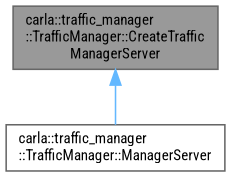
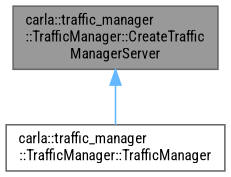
node "carla::traffic_manager ::TrafficManager::ManagerServer": label "carla::traffic_manager ::TrafficManager::ManagerServer" -> "carla::traffic_manager ::TrafficManager::TrafficManager"
